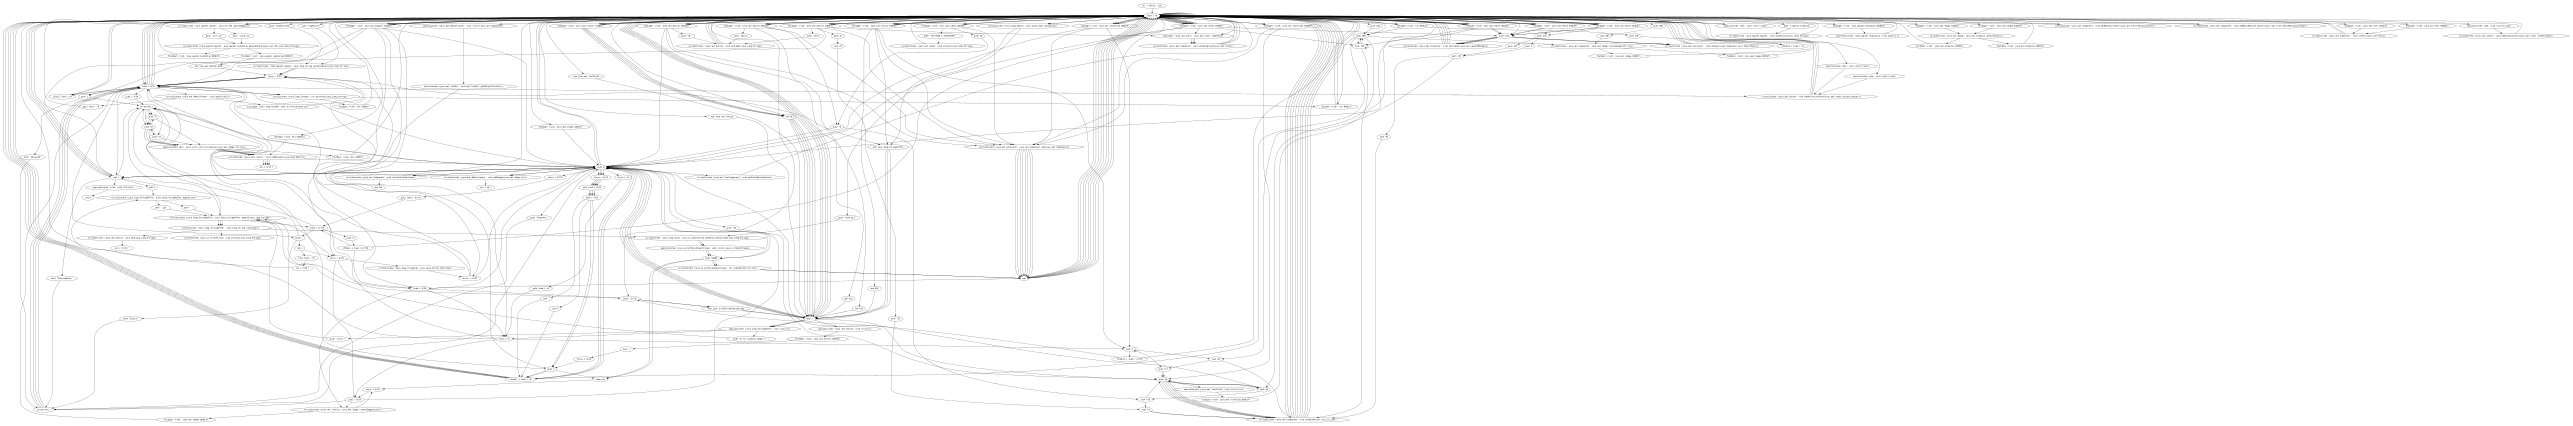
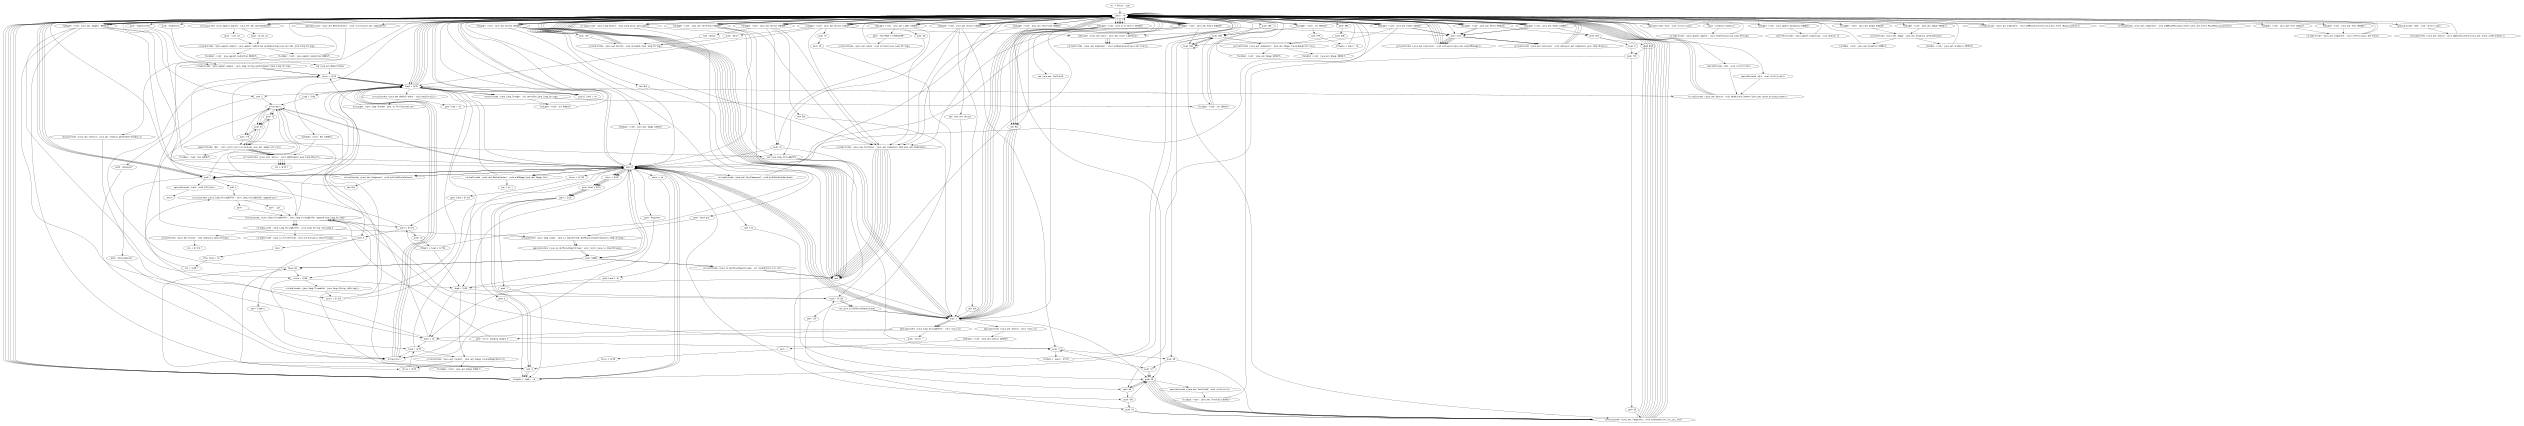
edge "store.r $r129" -> "store.r $r25": now "newarray" -> "store.r $r25"
edge "rem.i" -> "store.r $r38": now "newarray" -> "store.r $r38"
